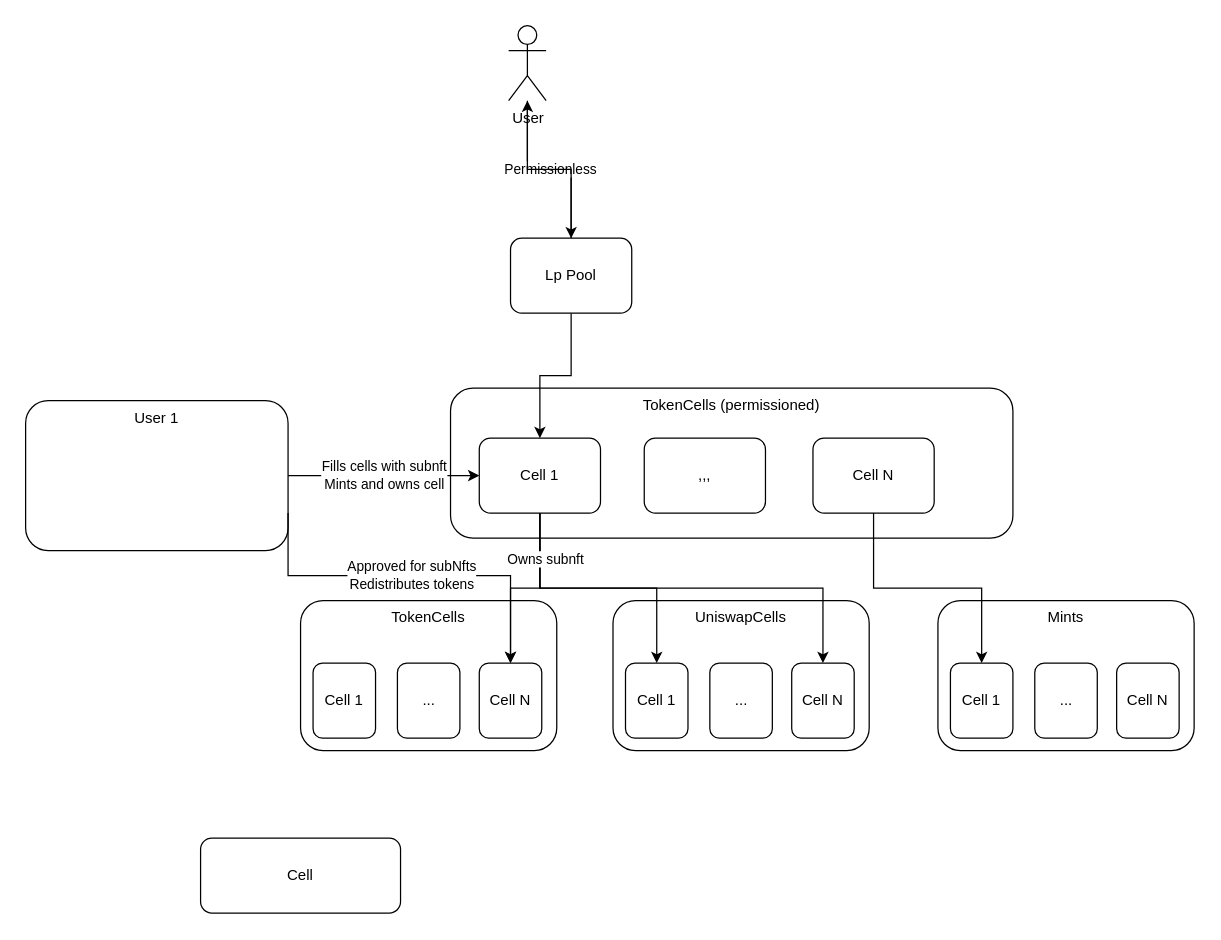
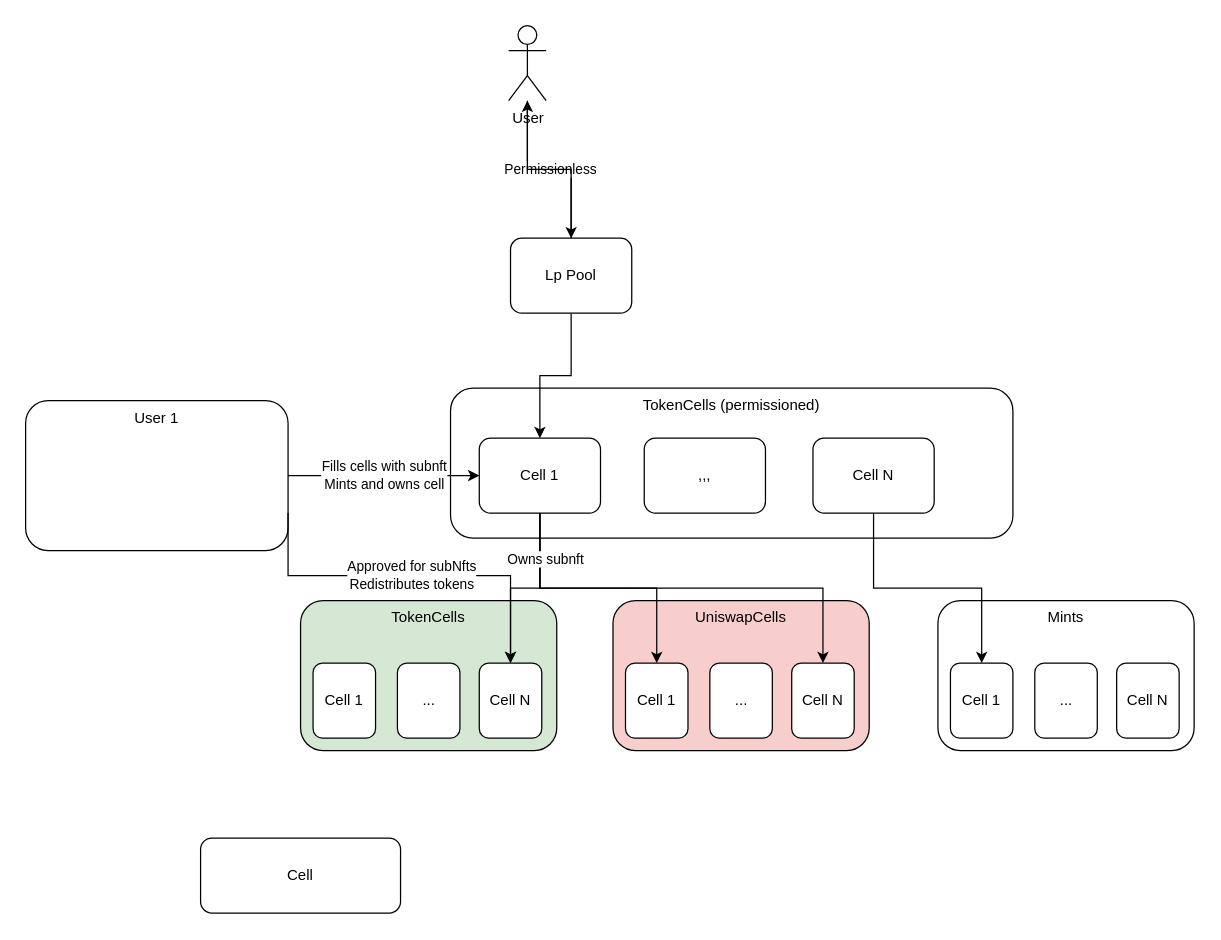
node "TokenCells": fillcolor #ffffff -> #d5e8d4
node "UniswapCells": fillcolor #ffffff -> #f8cecc
